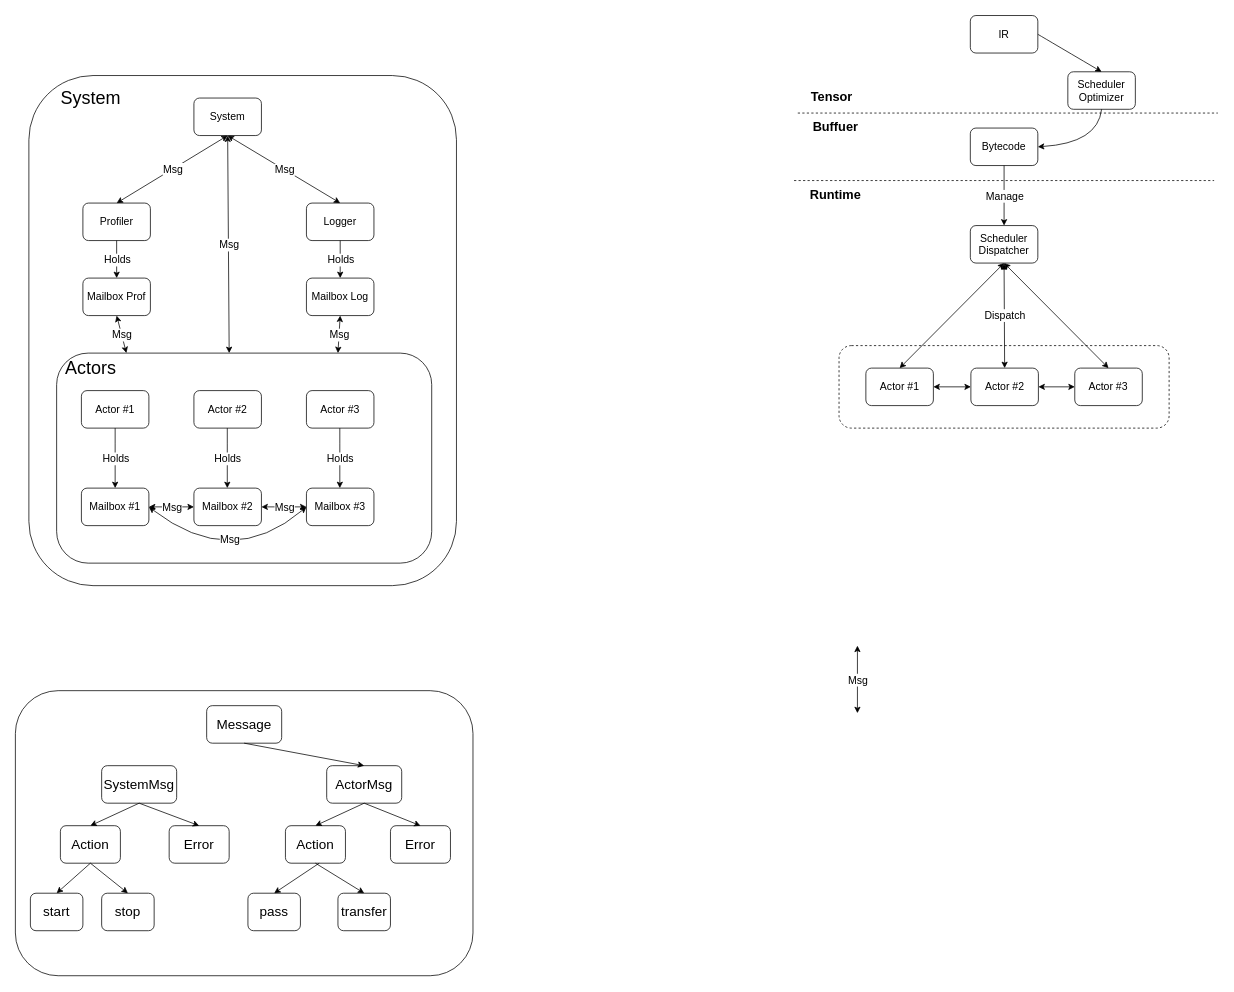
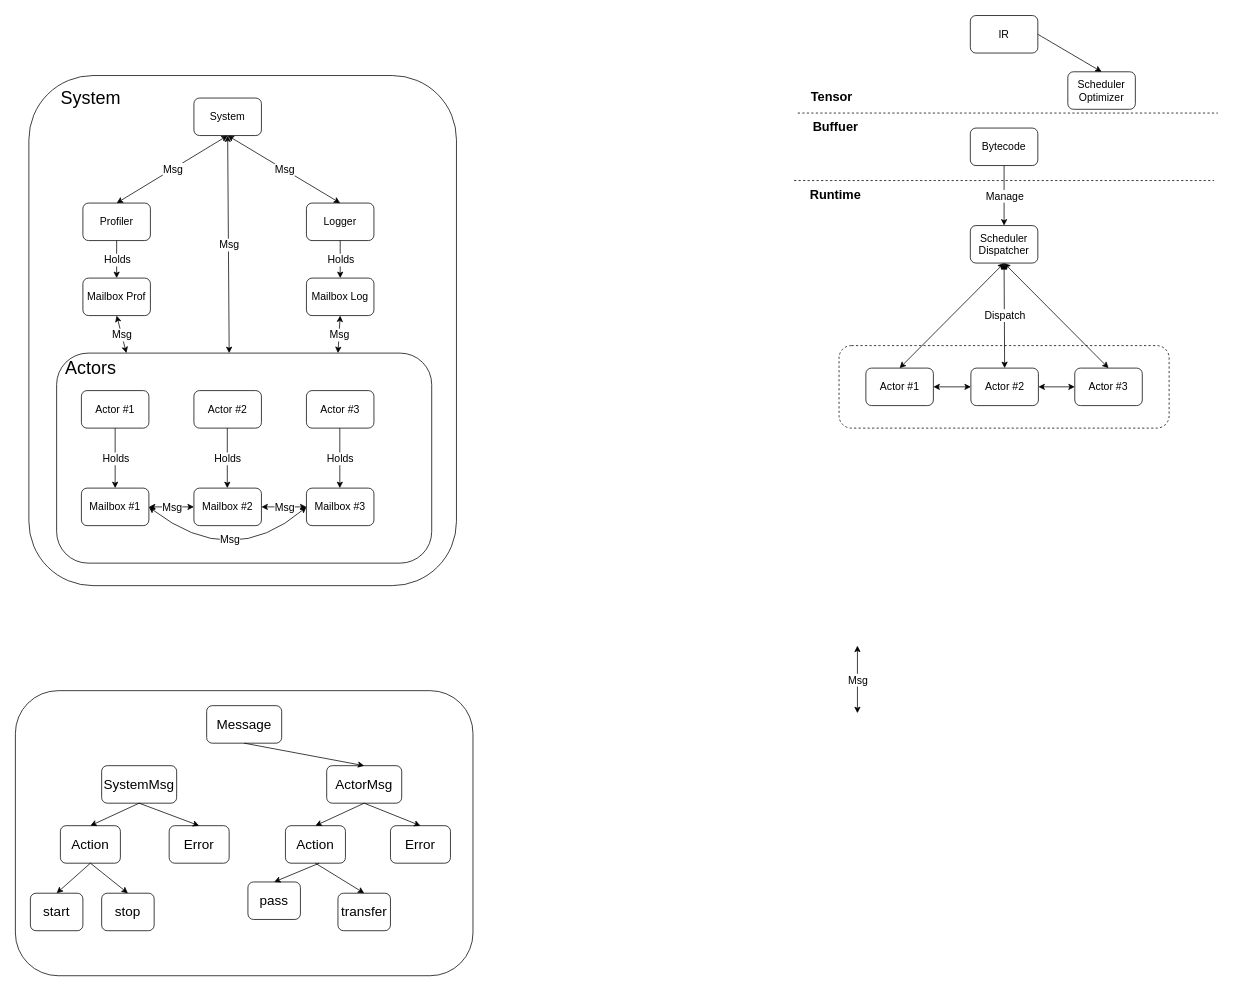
edge "Scheduler Optimizer" -> "Bytecode": removed
node "pass": moved (274, 912) -> (274, 900)
